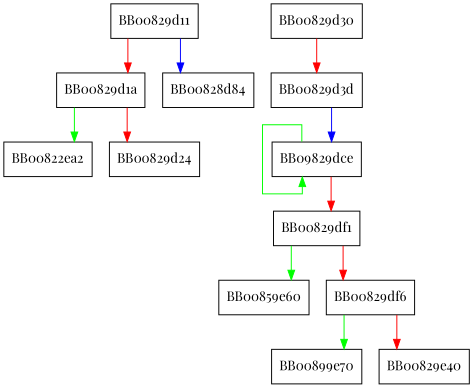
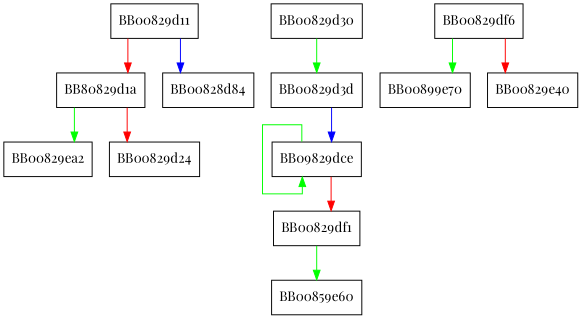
edge "BB00829d30" -> "BB00829d3d": color red -> green
node "BB00829d1a": label "BB00829d1a" -> "BB80829d1a"
node "BB00822ea2": label "BB00822ea2" -> "BB00829ea2"
edge "BB00829df1" -> "BB00829df6": removed
